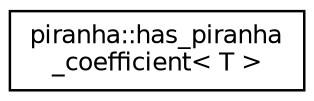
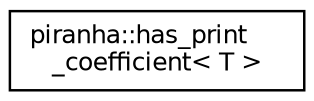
node "piranha::has_piranha _coefficient< T >": label "piranha::has_piranha _coefficient< T >" -> "piranha::has_print _coefficient< T >"
